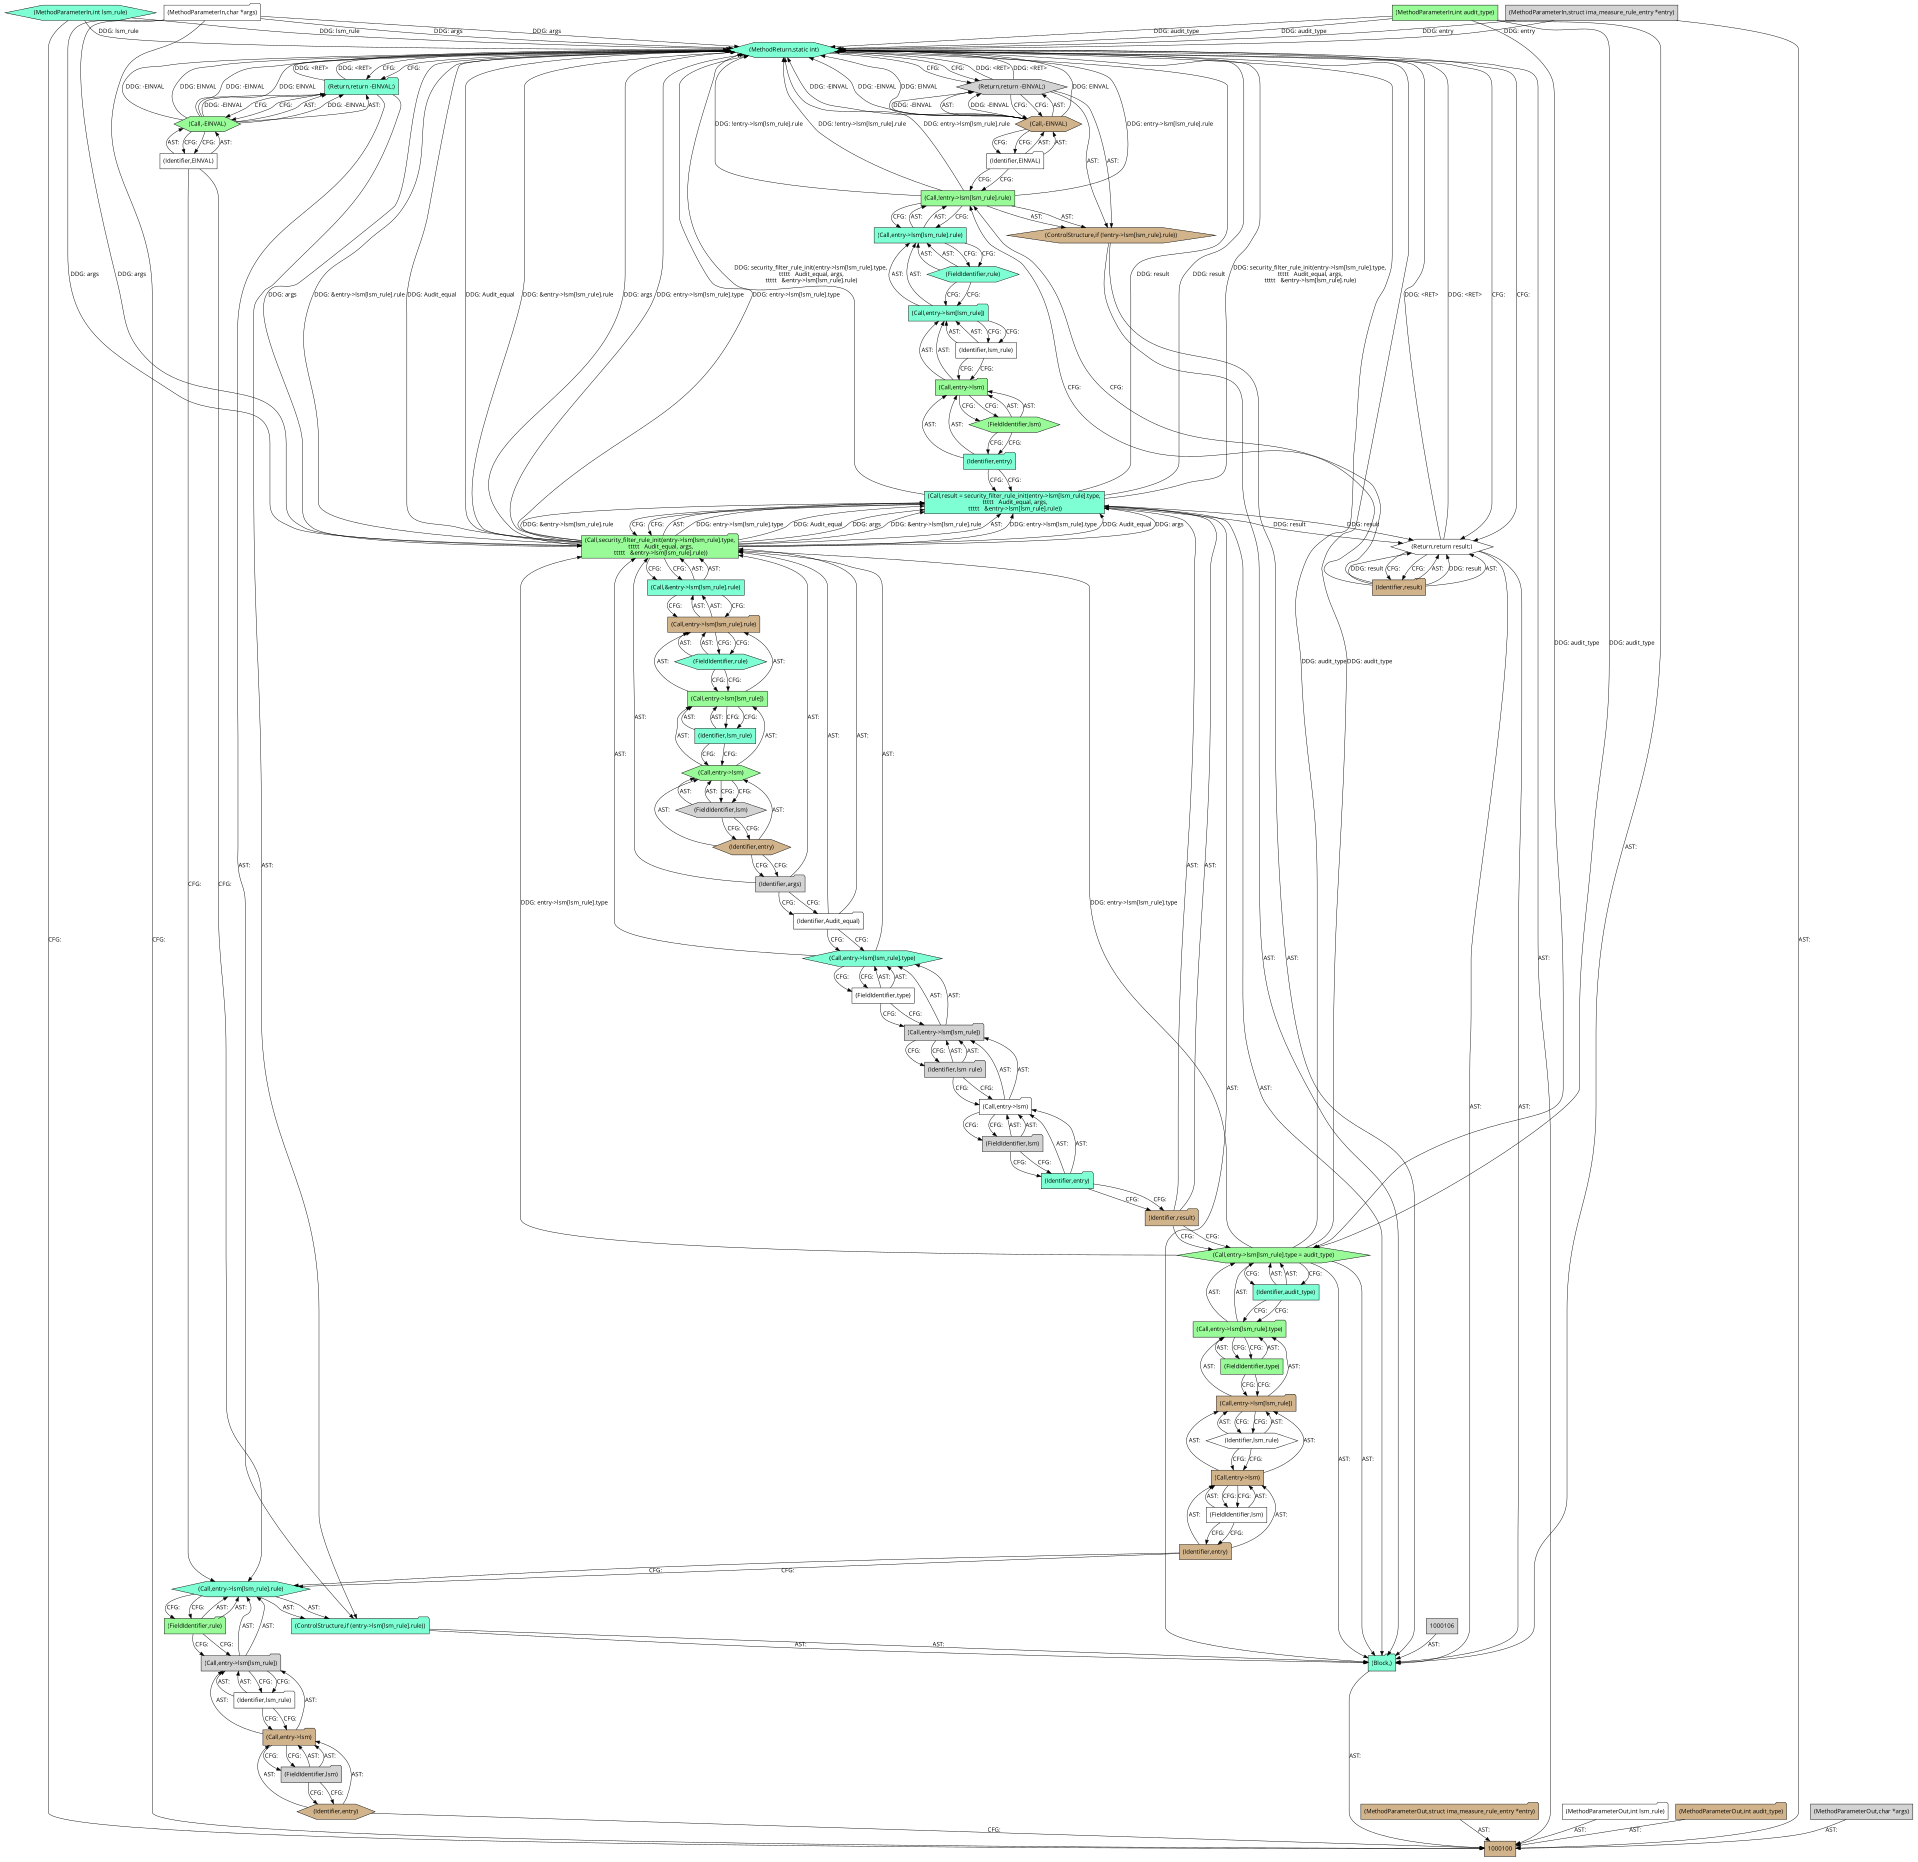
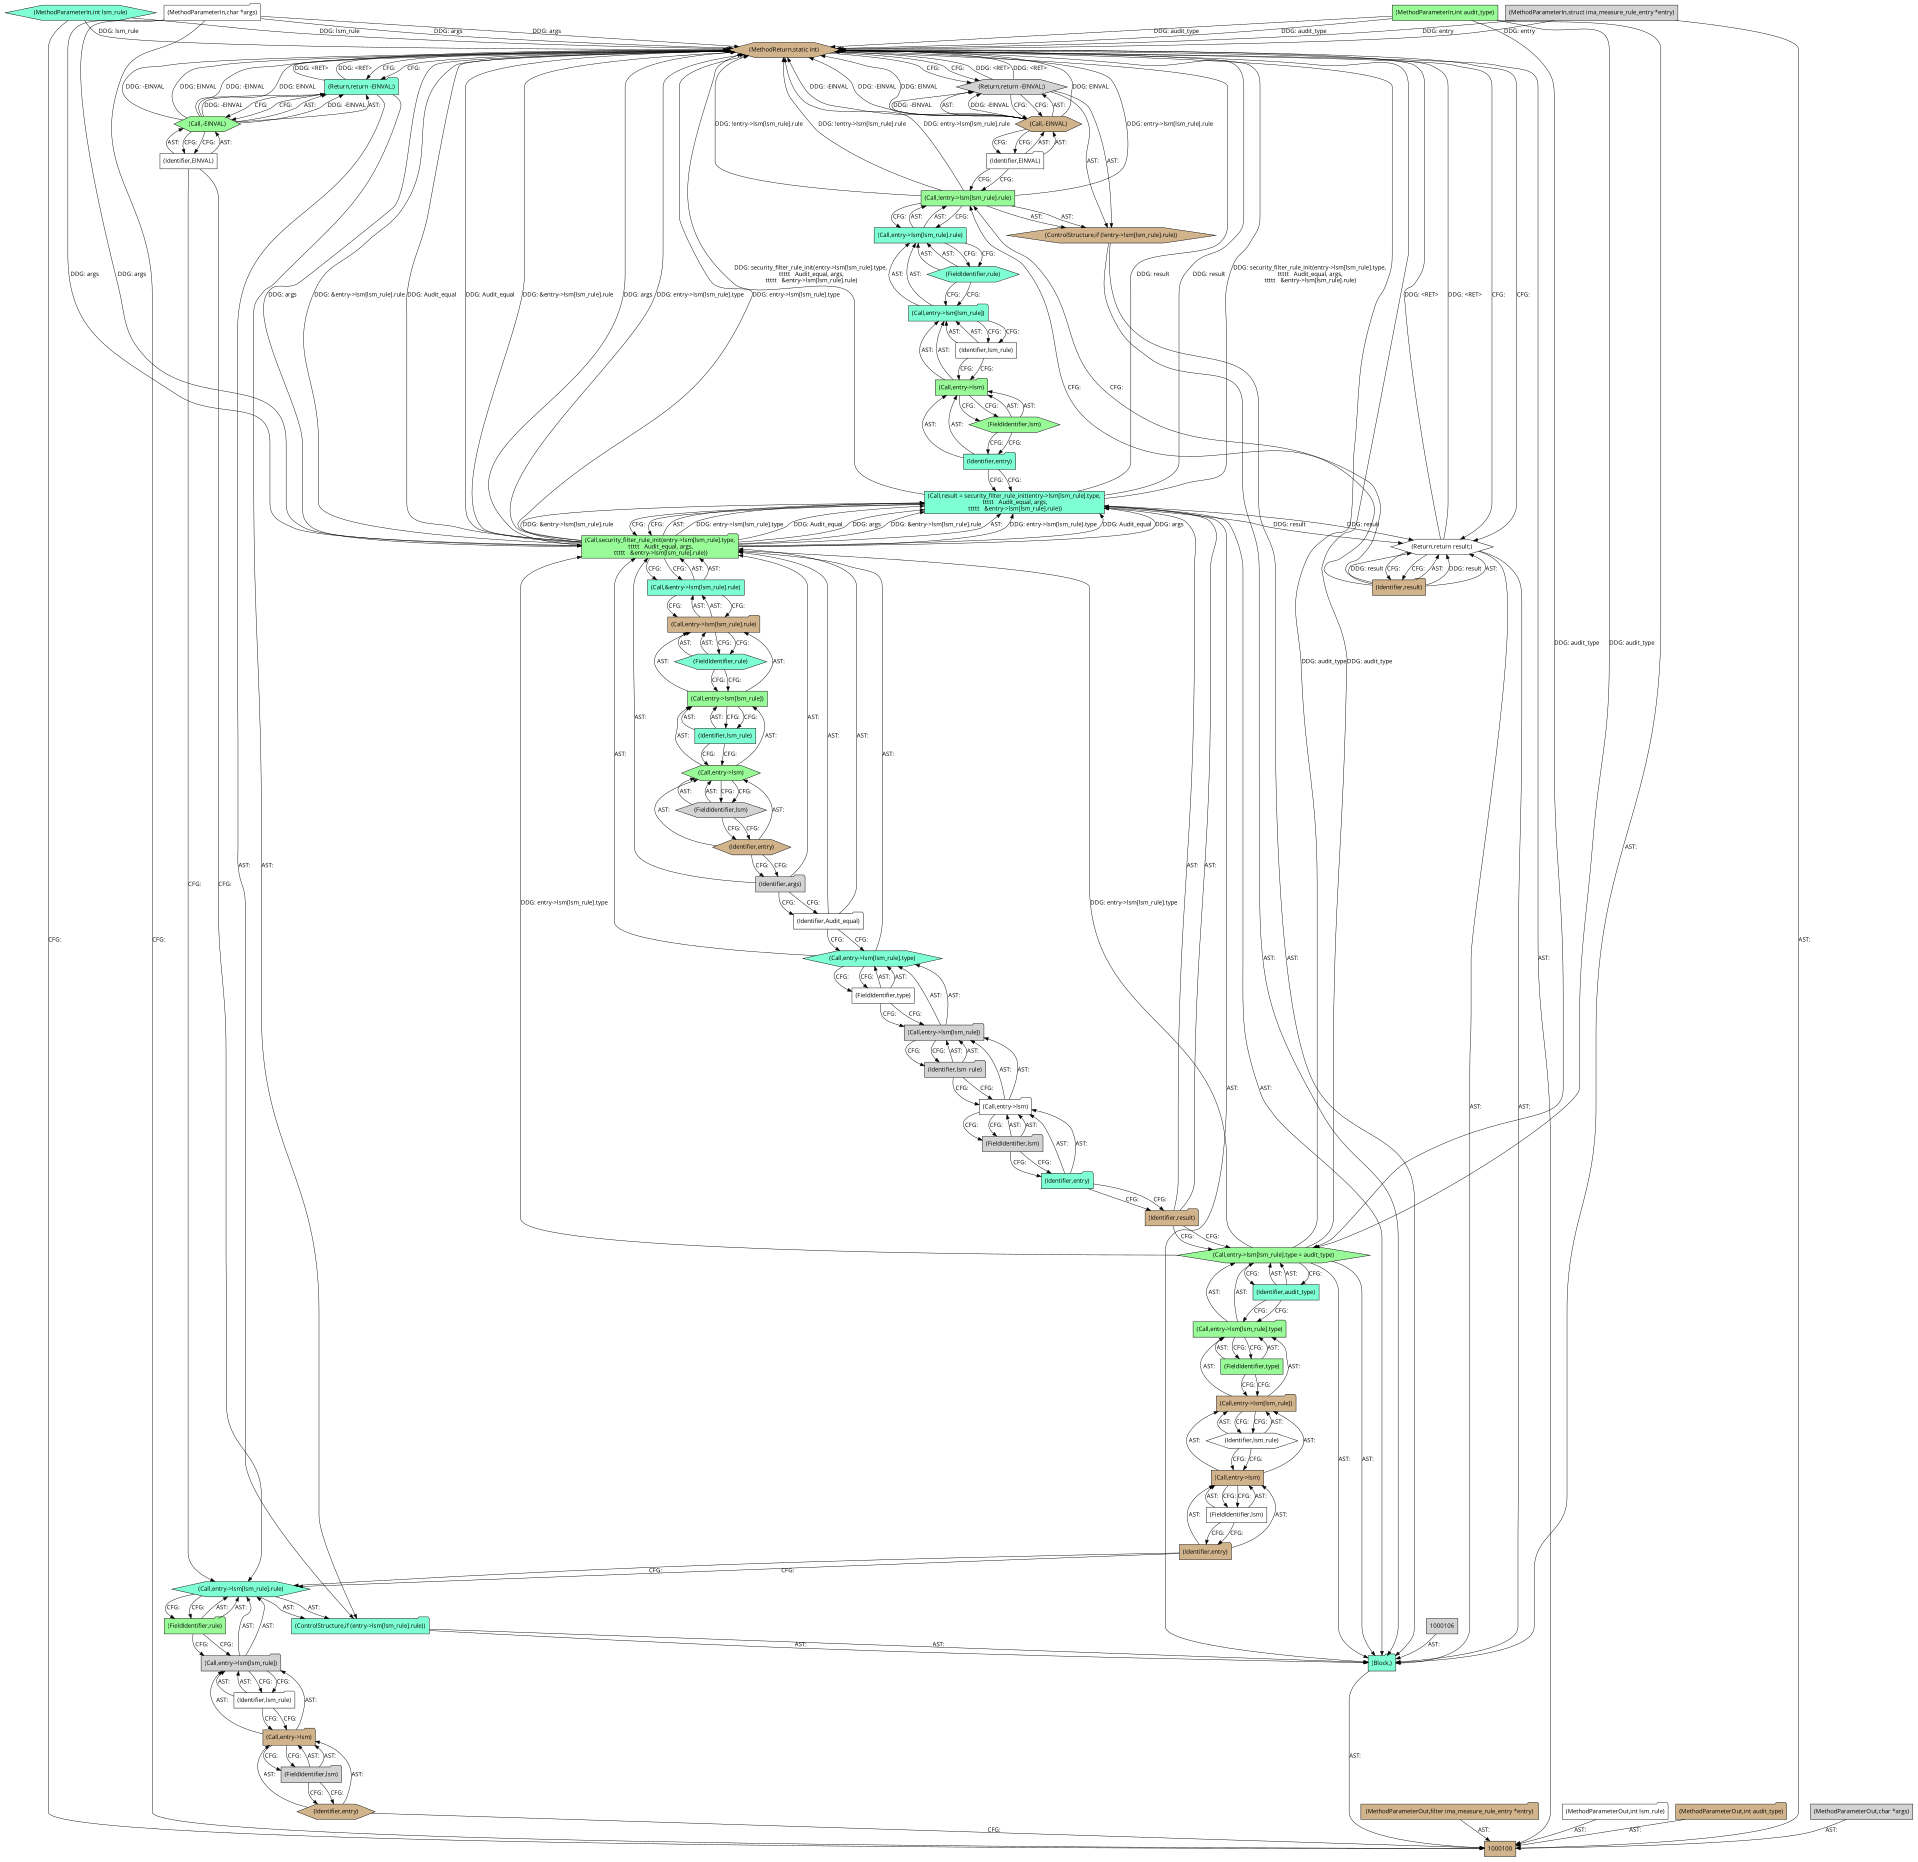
node "(MethodReturn,static int)": fillcolor aquamarine -> tan
node "(MethodParameterOut,struct ima_measure_rule_entry *entry)": label "(MethodParameterOut,struct ima_measure_rule_entry *entry)" -> "(MethodParameterOut,filter ima_measure_rule_entry *entry)"
